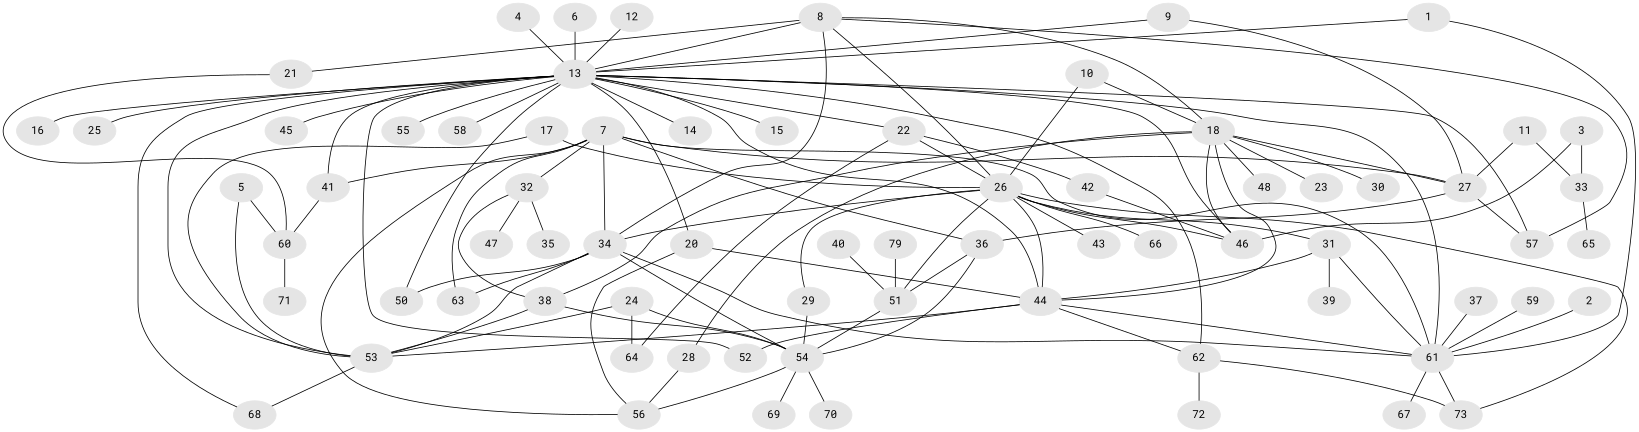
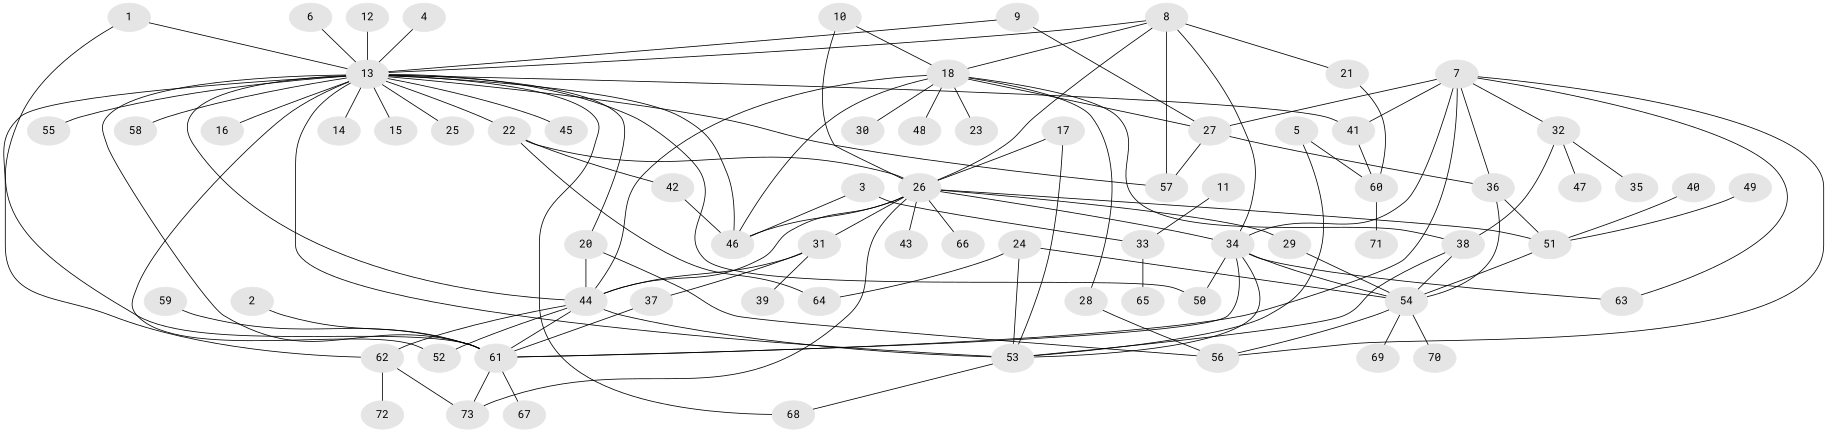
edge "11" -- "27": removed
node "79": label "79" -> "49"
edge "31" -- "61": now "31" -- "37"
